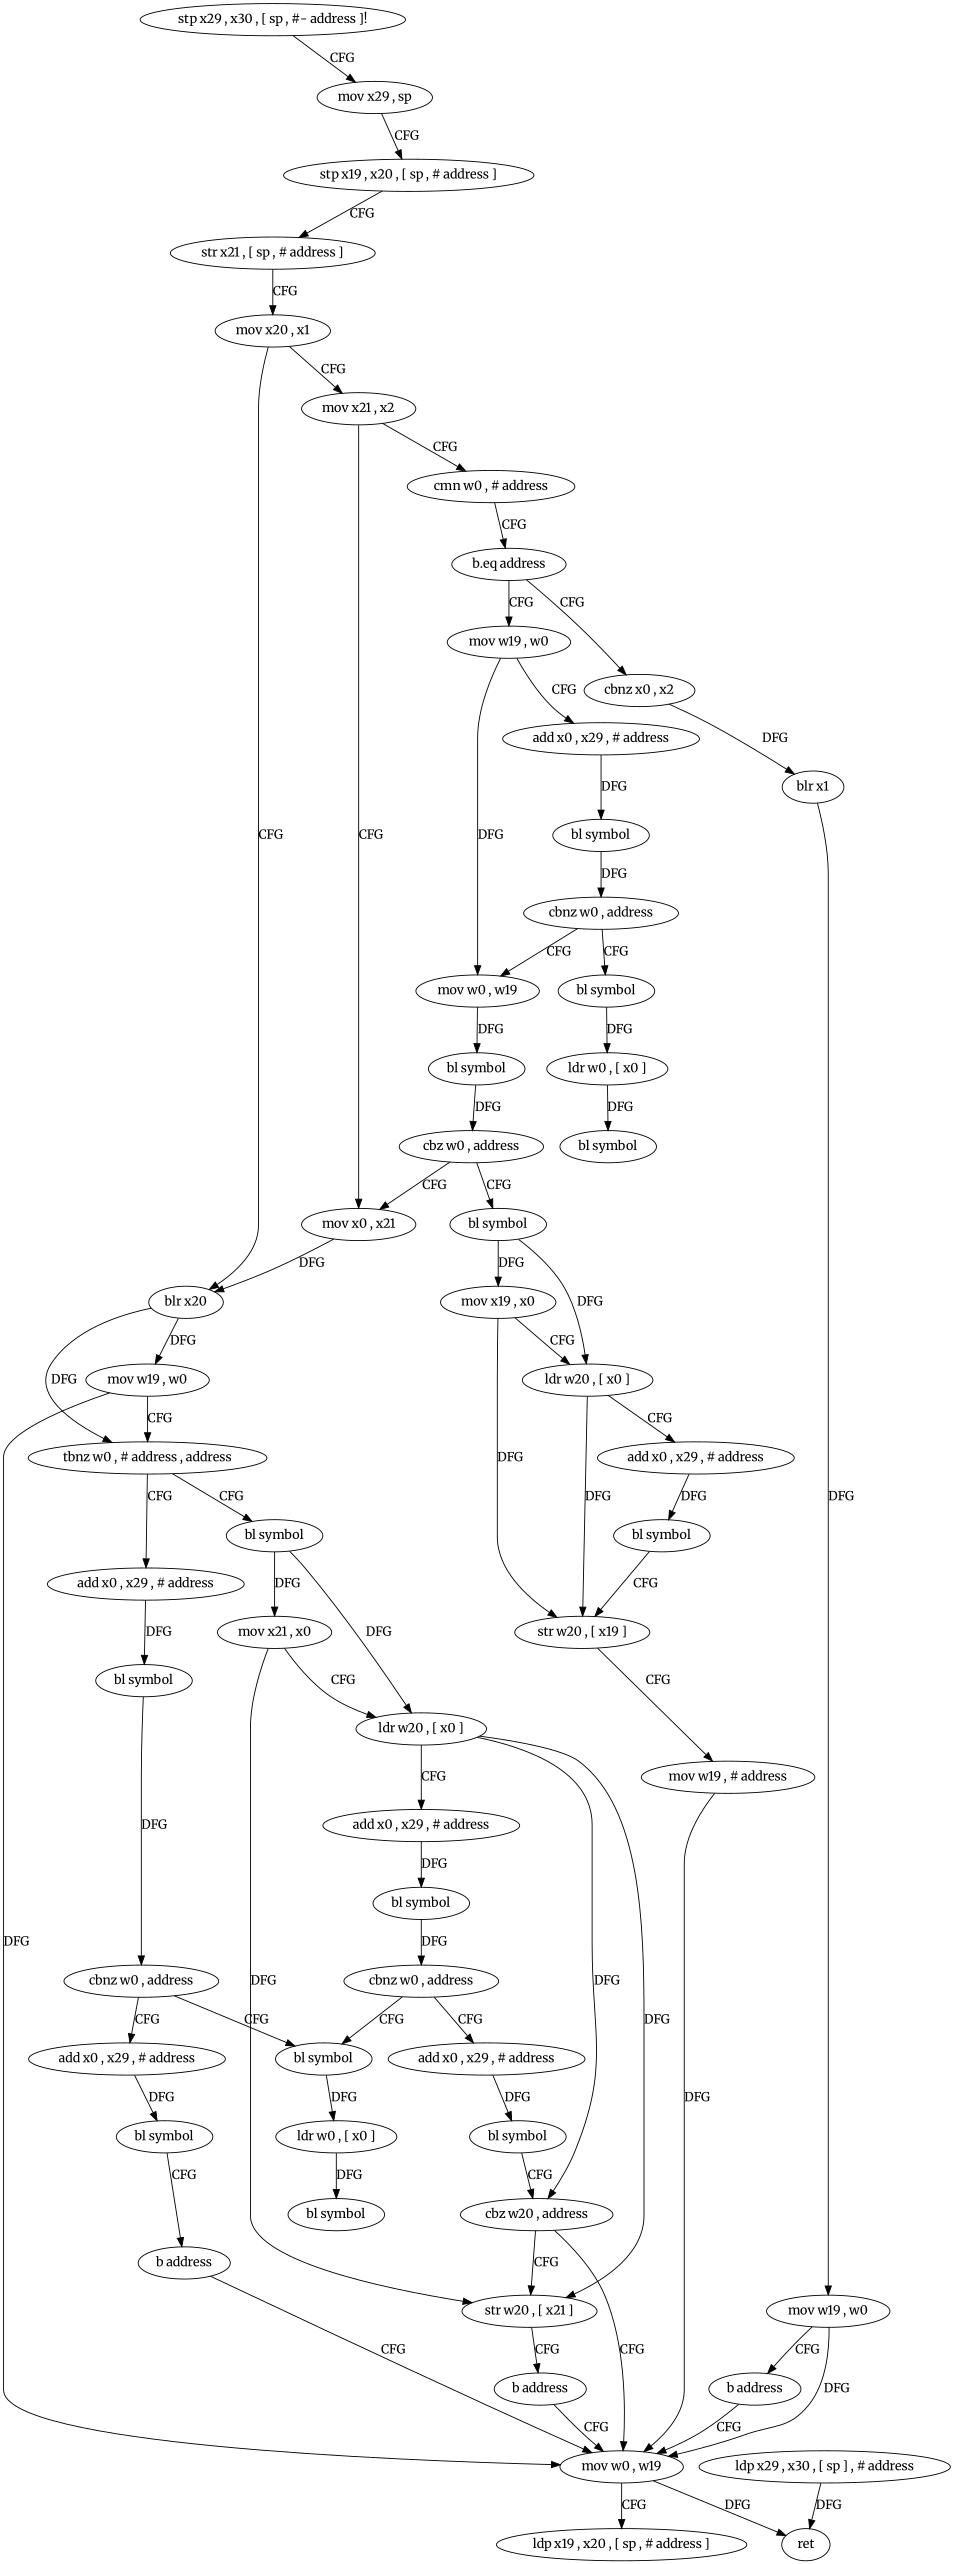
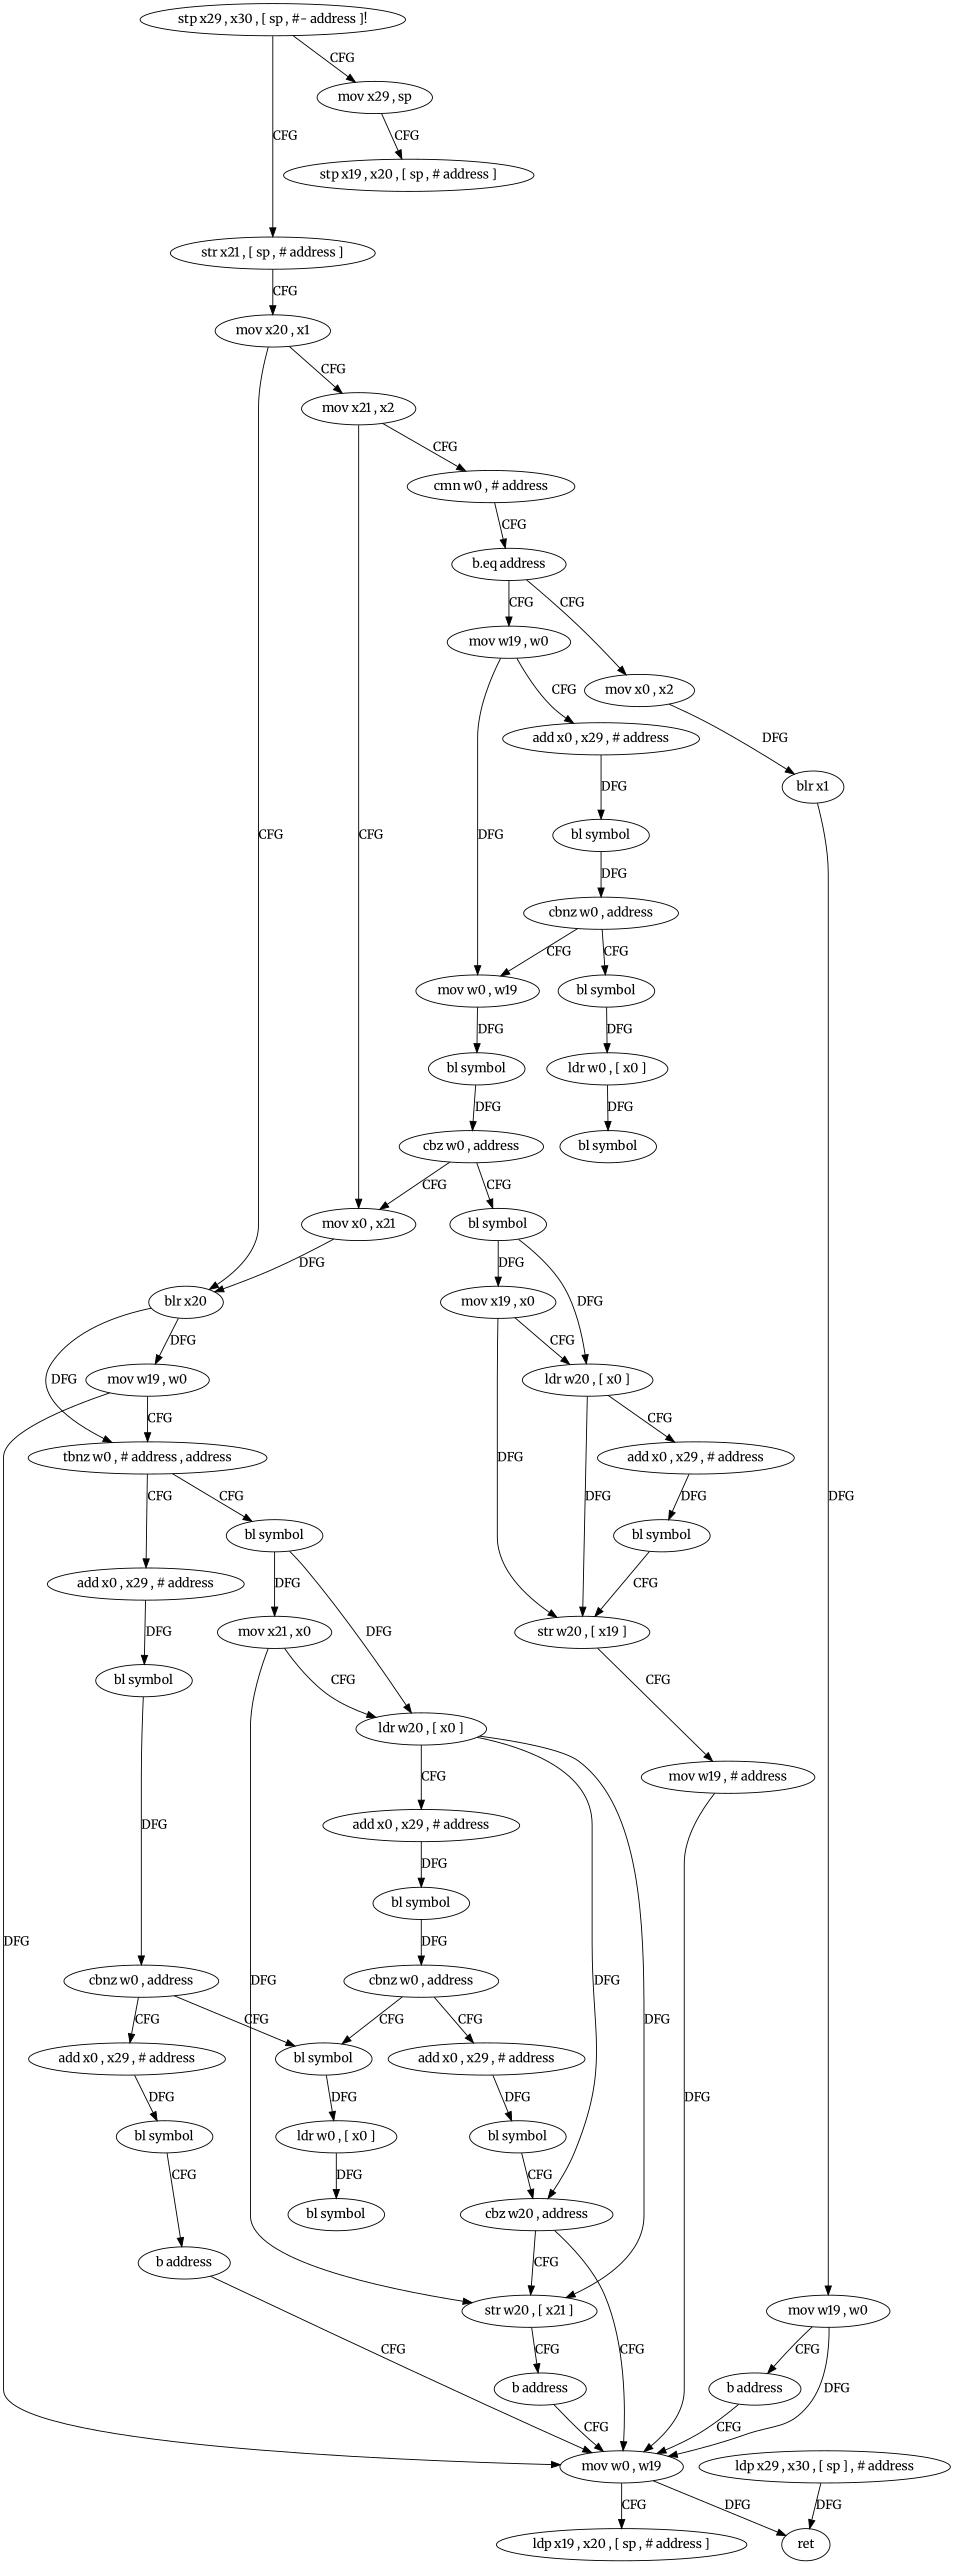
edge "stp x19 , x20 , [ sp , # address ]" -> "str x21 , [ sp , # address ]": now "stp x29 , x30 , [ sp , #- address ]!" -> "str x21 , [ sp , # address ]"
node "cbnz x0 , x2": label "cbnz x0 , x2" -> "mov x0 , x2"
